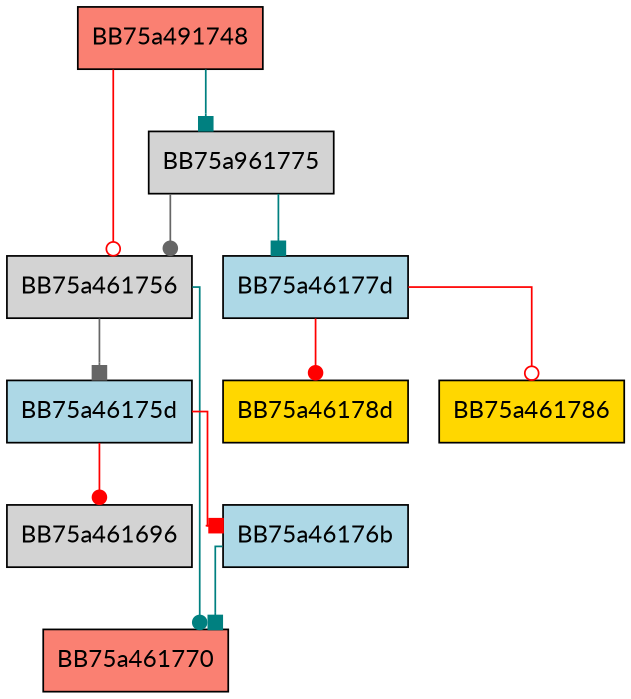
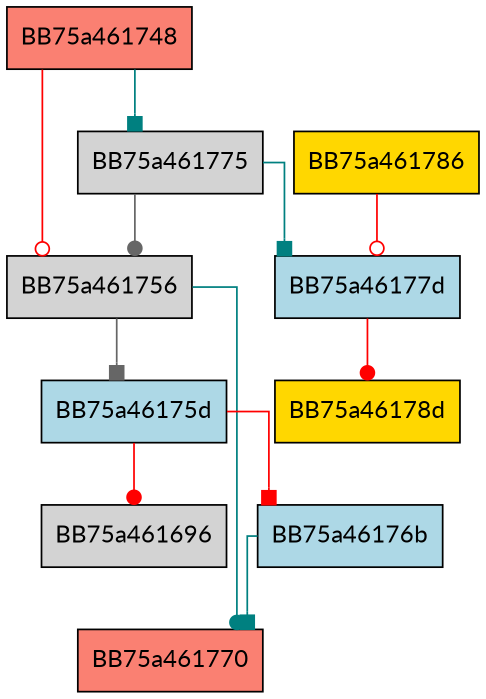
node "BB75a491748": label "BB75a491748" -> "BB75a461748"
node "BB75a961775": label "BB75a961775" -> "BB75a461775"
edge "BB75a46177d" -> "BB75a461786": reversed
